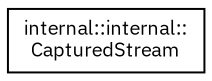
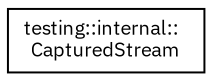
node "internal::internal:: CapturedStream": label "internal::internal:: CapturedStream" -> "testing::internal:: CapturedStream"
